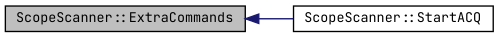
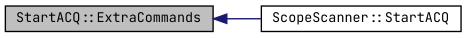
node "ScopeScanner::ExtraCommands": label "ScopeScanner::ExtraCommands" -> "StartACQ::ExtraCommands"
